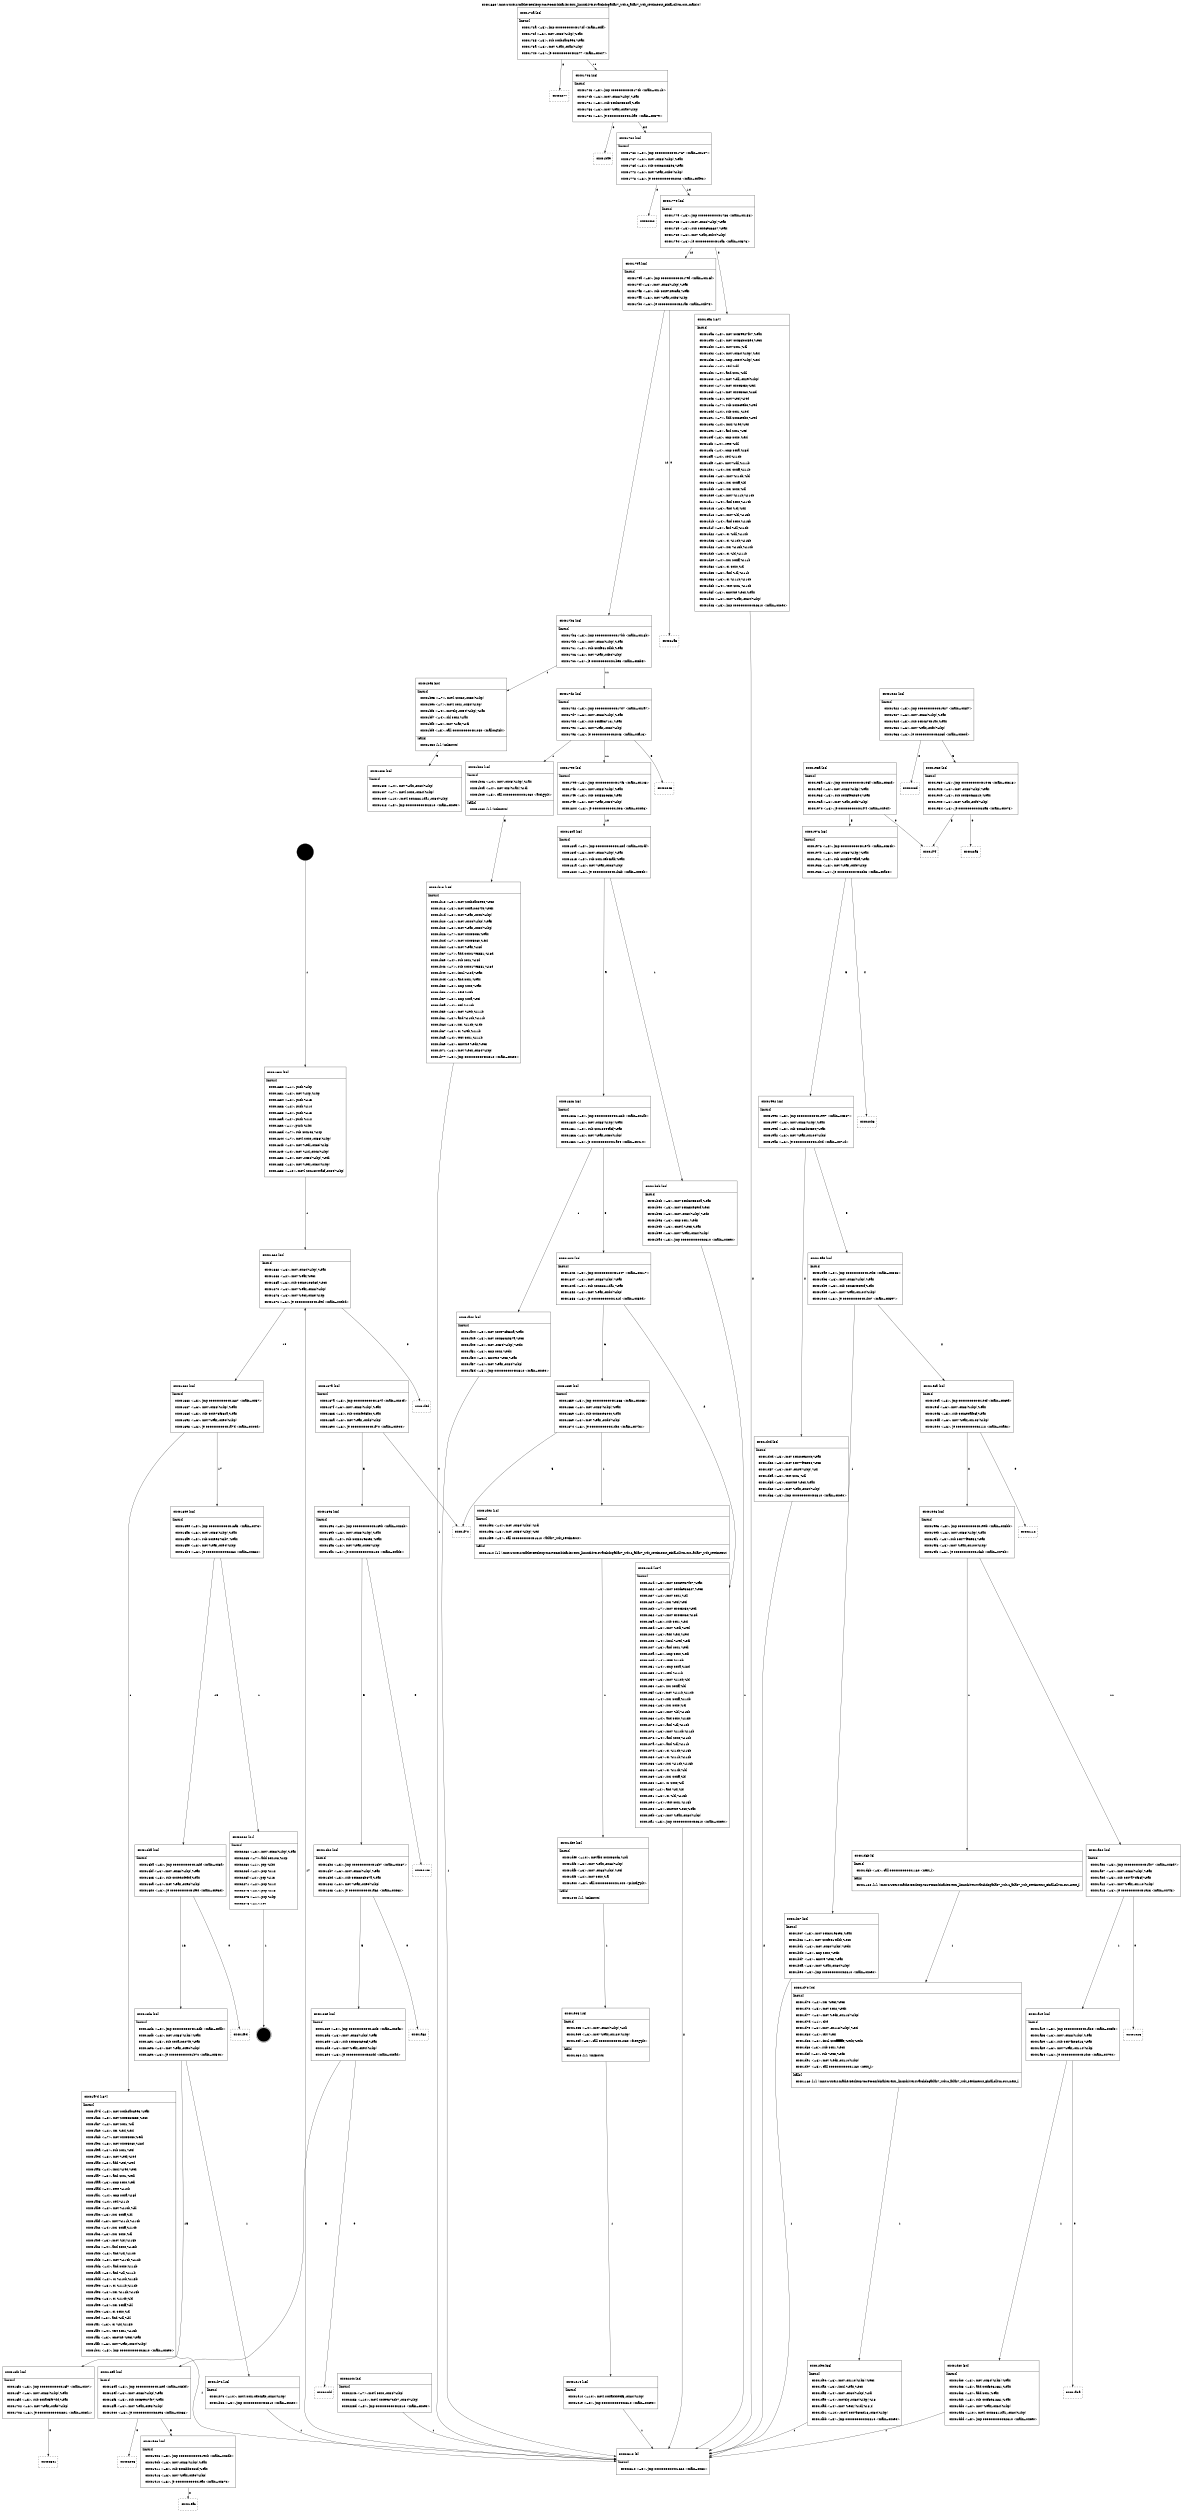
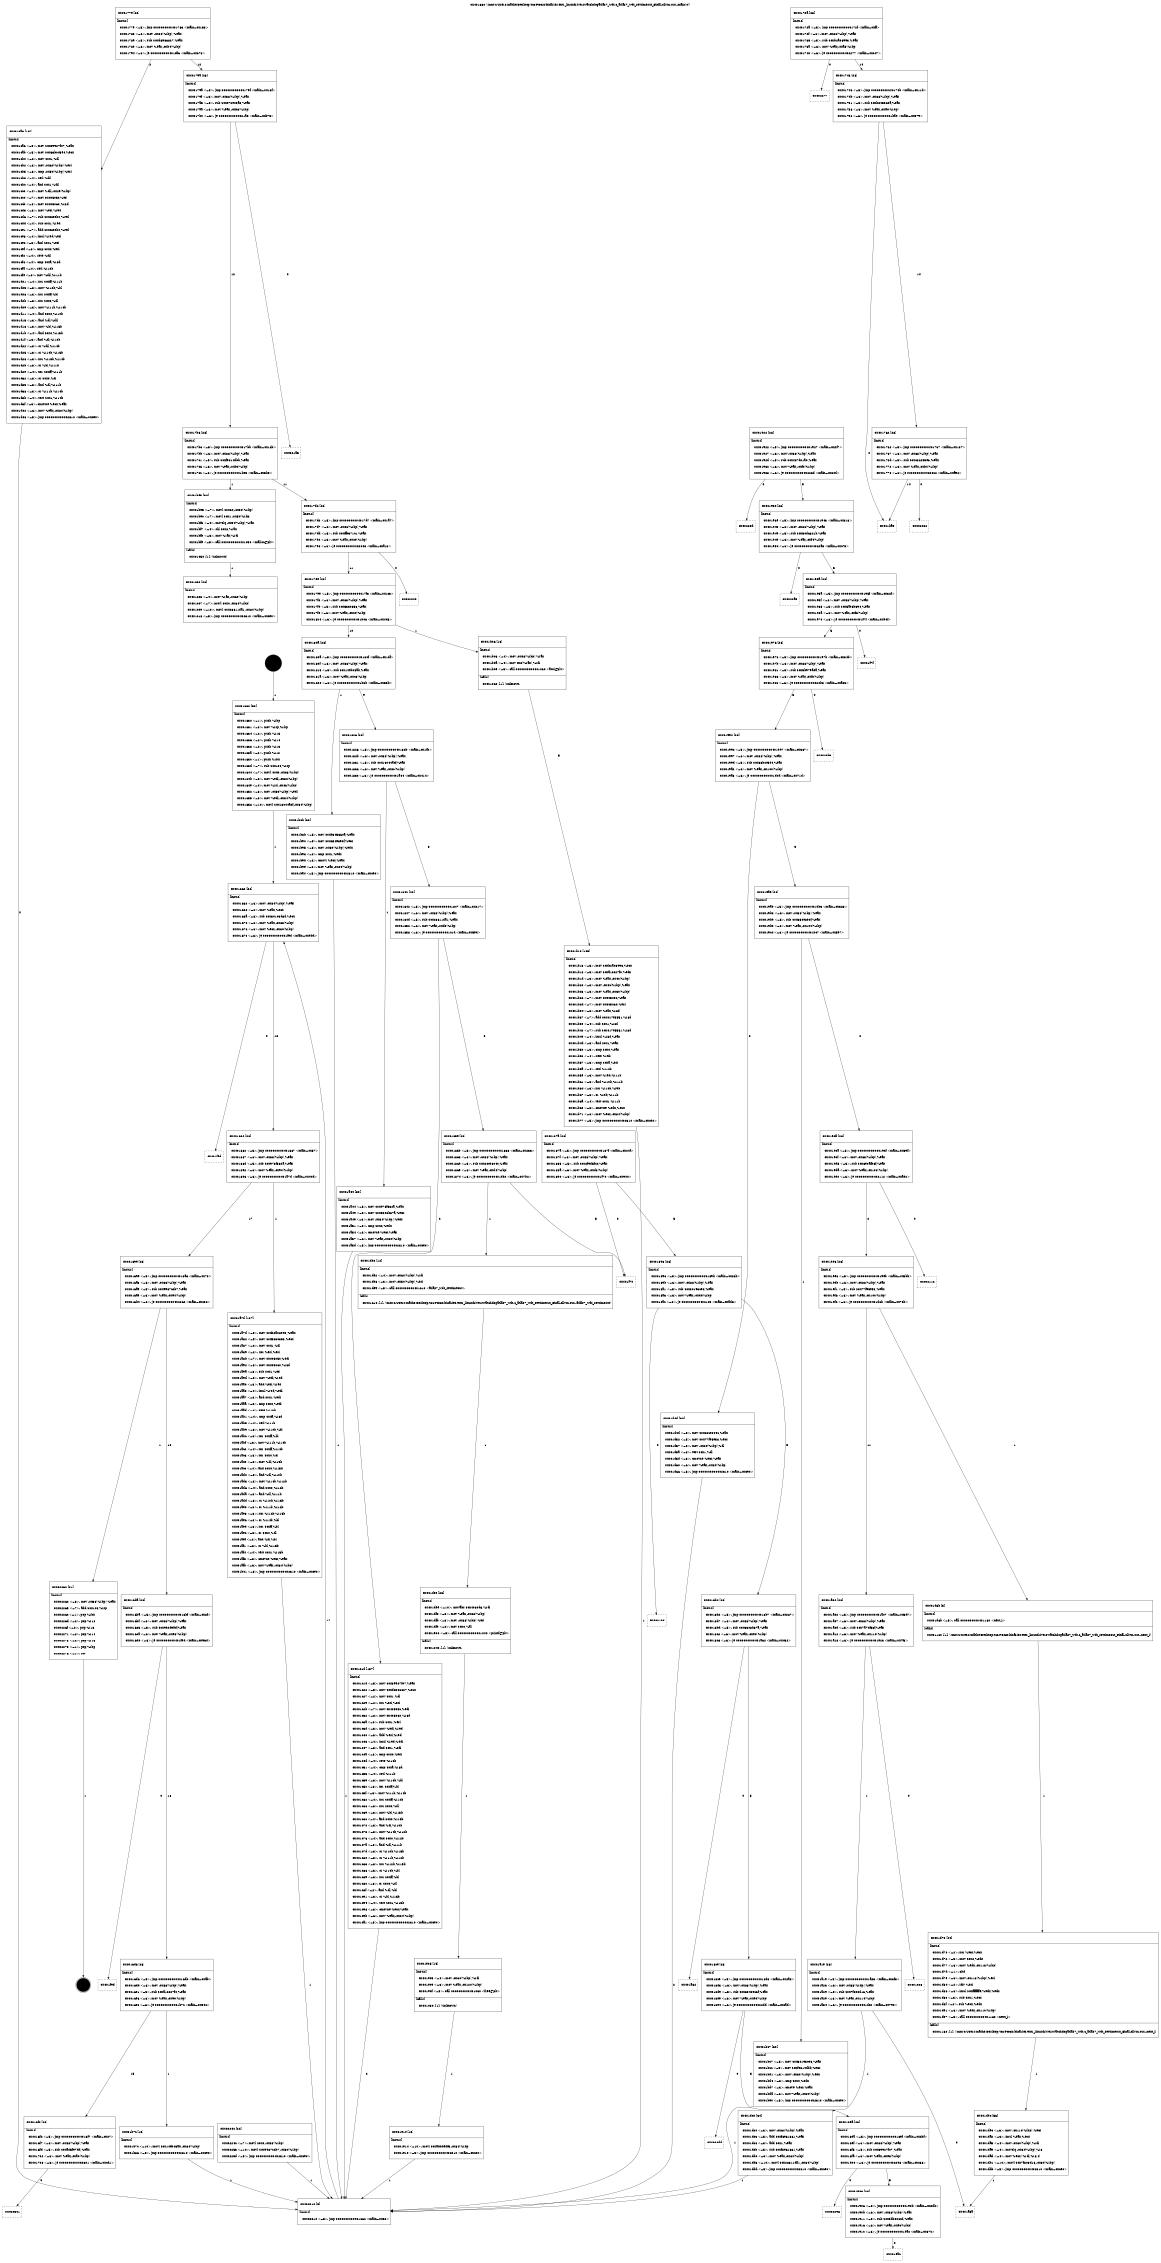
edge "0x401746 [28]" -> "0x401762 [28]": label " 34" -> " 14"
edge "0x401762 [28]" -> "0x40177e [28]": now "0x401762 [28]" -> "0x401ba9"
edge "0x4017d2 [28]" -> "0x401b06 [13]": now "0x4017ee [28]" -> "0x401b06 [13]"
edge "0x401be5 [30]" -> "0x401c03 [26]": label " 9" -> " 1"
edge "0x40193e [28]" -> "0x401f7f": now "0x40193e [28]" -> "0x40195a [28]"
edge "0x401d9c [36]" -> "0x402310 [5]": now "0x401d9c [36]" -> "0x401a3a"
